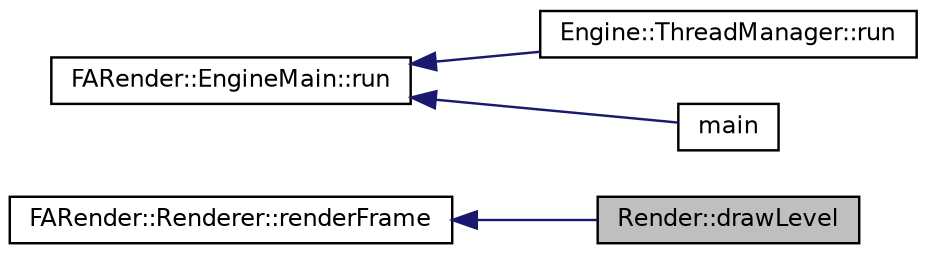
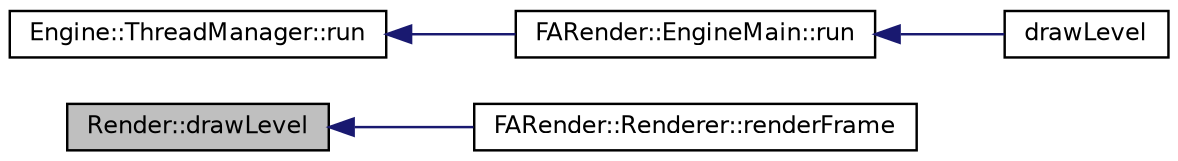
edge "Engine::ThreadManager::run" -> "FARender::EngineMain::run": reversed
node "main": label "main" -> "drawLevel"
edge "Render::drawLevel" -> "FARender::Renderer::renderFrame": reversed
